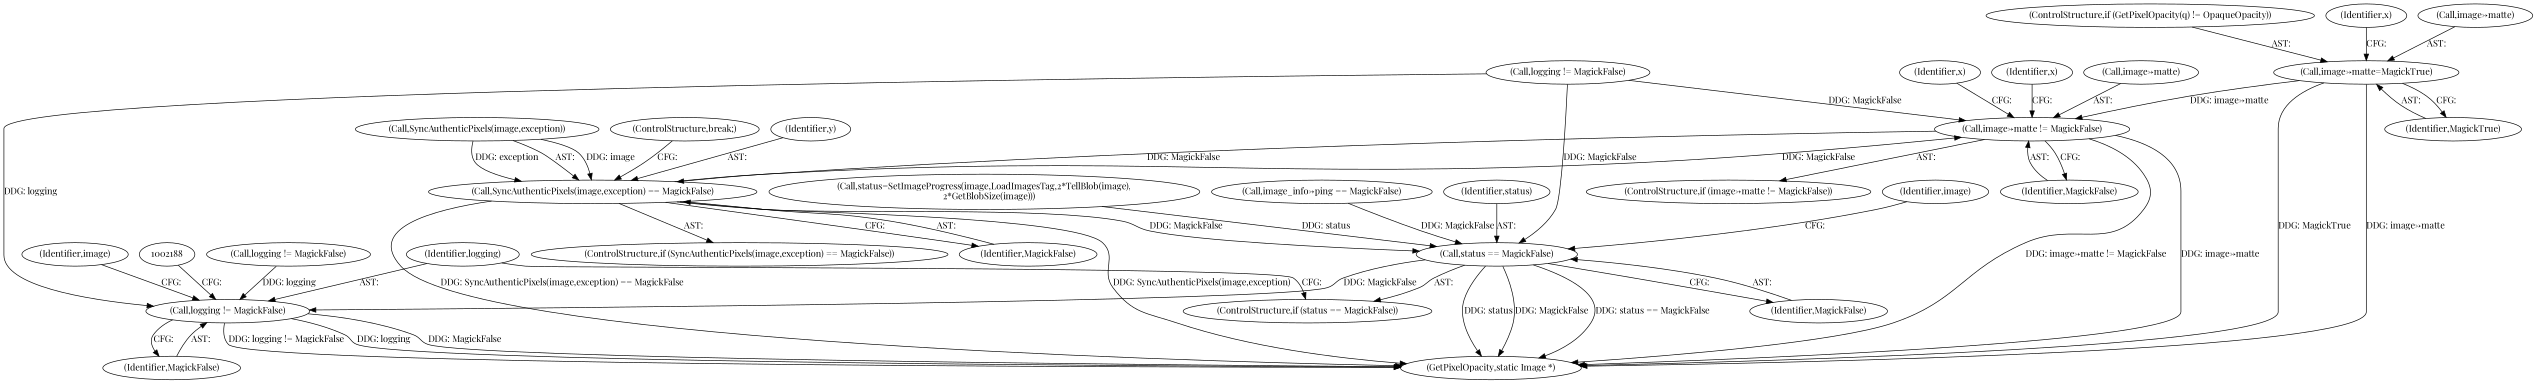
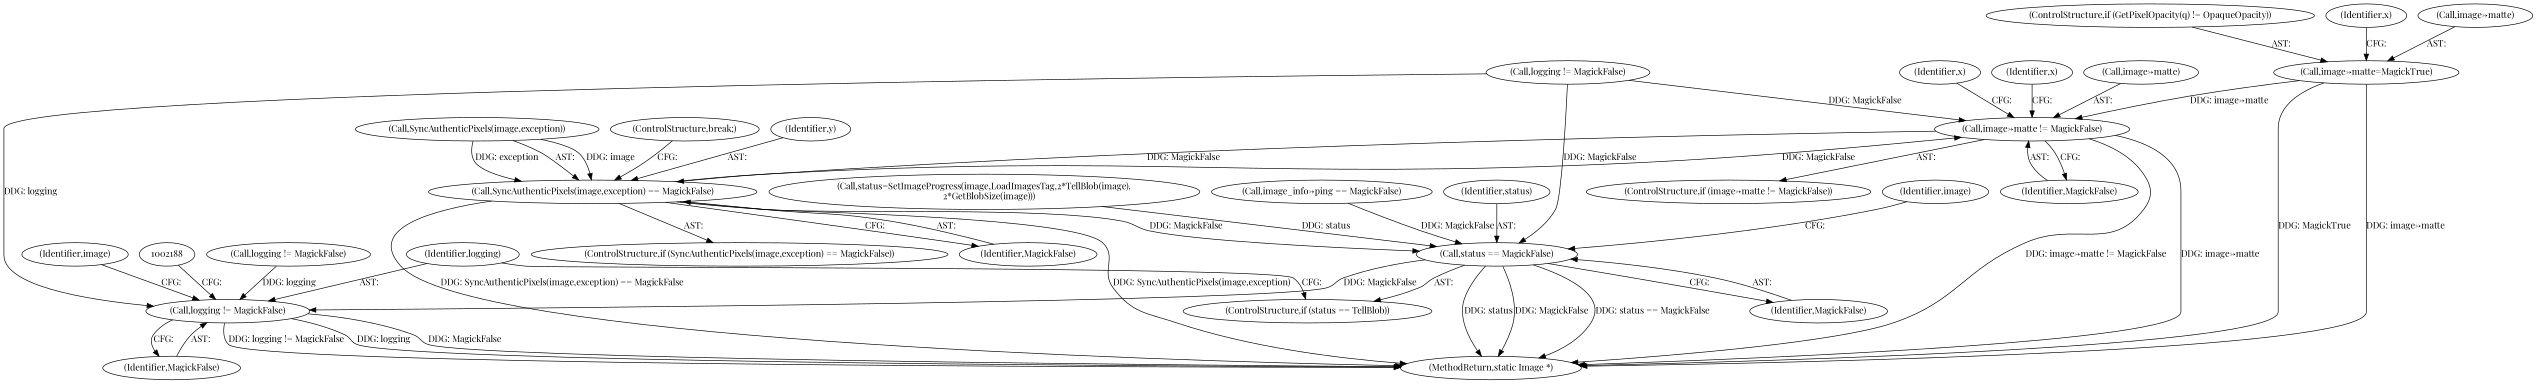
node "(Identifier,MagickTrue)": removed
node "(ControlStructure,if (status == MagickFalse))": label "(ControlStructure,if (status == MagickFalse))" -> "(ControlStructure,if (status == TellBlob))"
node "(GetPixelOpacity,static Image *)": label "(GetPixelOpacity,static Image *)" -> "(MethodReturn,static Image *)"
